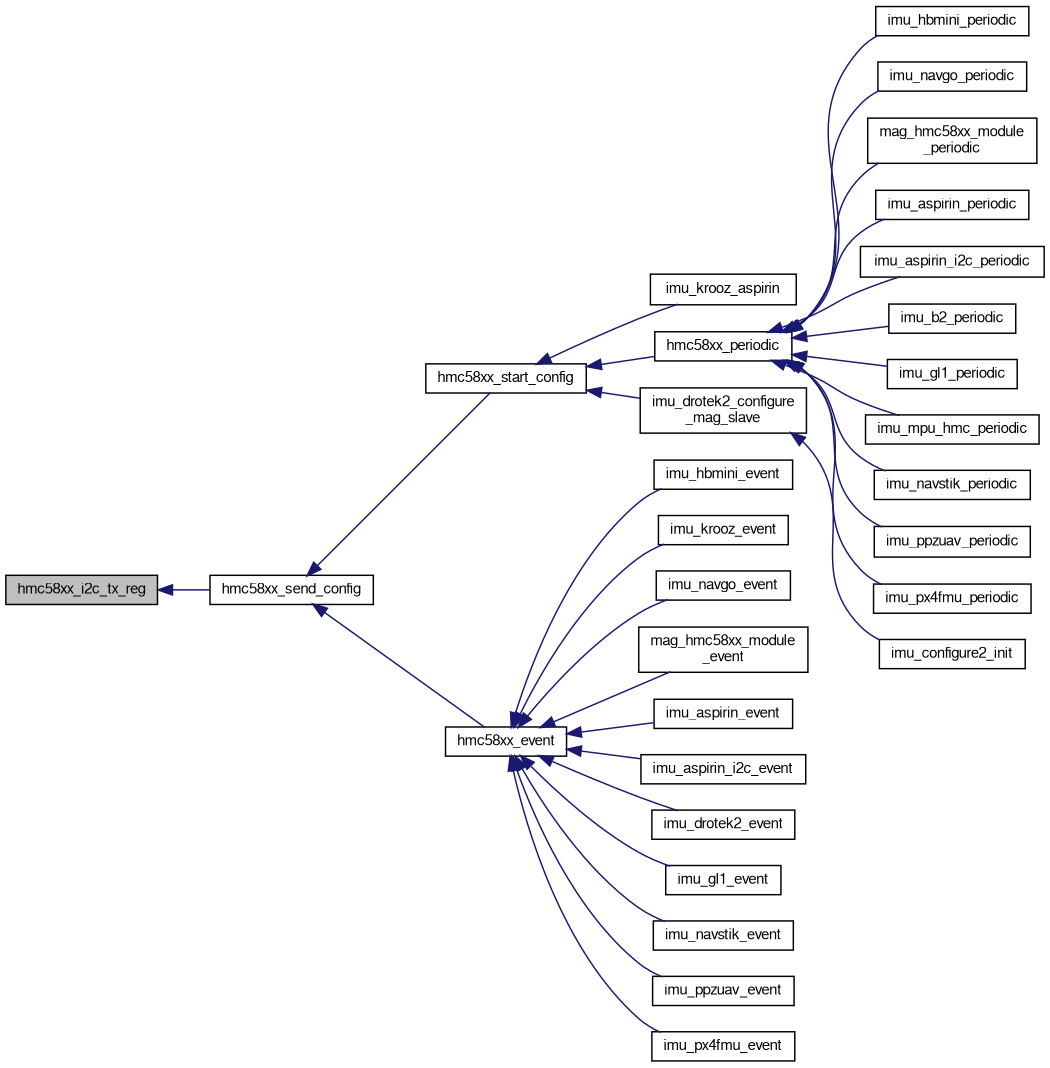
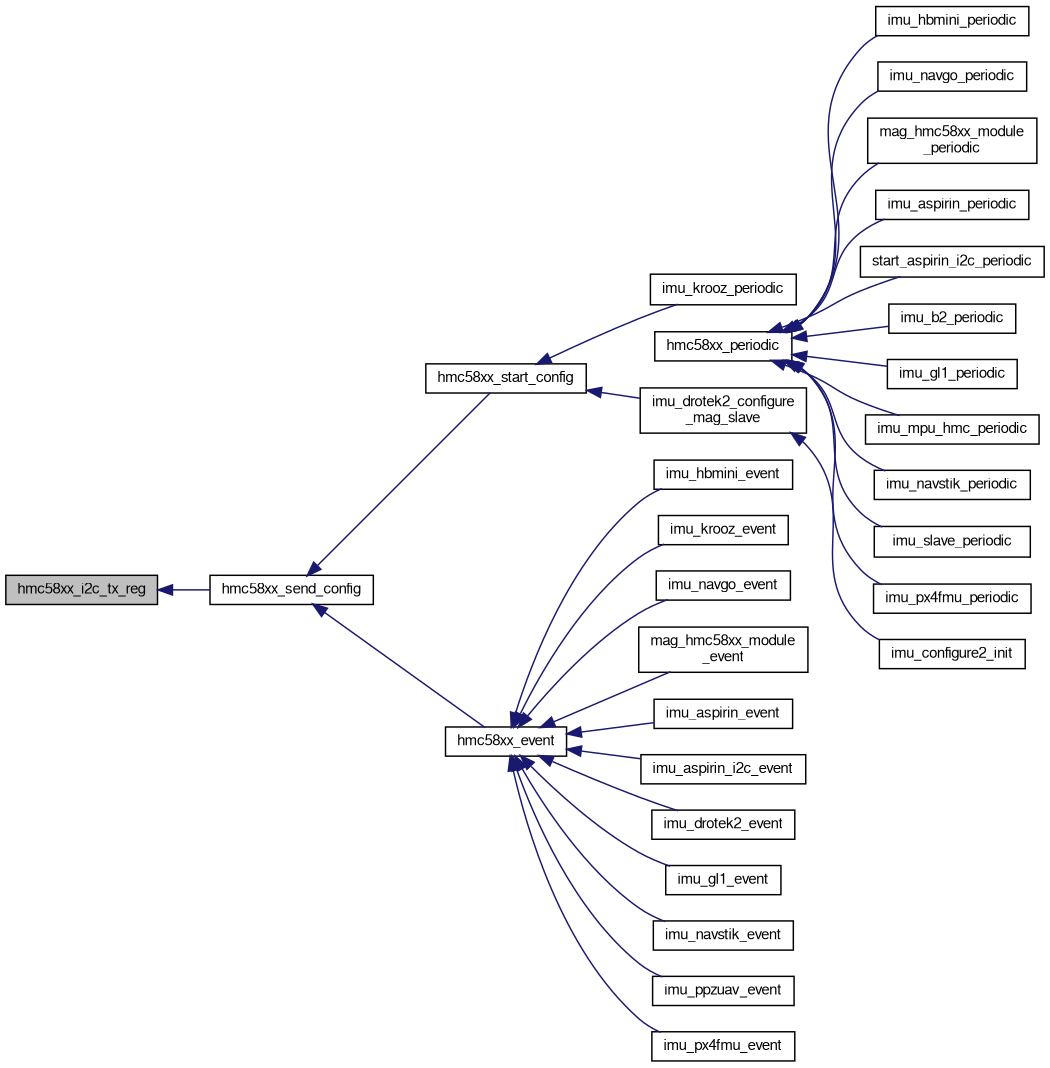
node "imu_aspirin_i2c_periodic": label "imu_aspirin_i2c_periodic" -> "start_aspirin_i2c_periodic"
node "imu_krooz_aspirin": label "imu_krooz_aspirin" -> "imu_krooz_periodic"
edge "hmc58xx_periodic" -> "hmc58xx_start_config": removed
node "imu_ppzuav_periodic": label "imu_ppzuav_periodic" -> "imu_slave_periodic"
